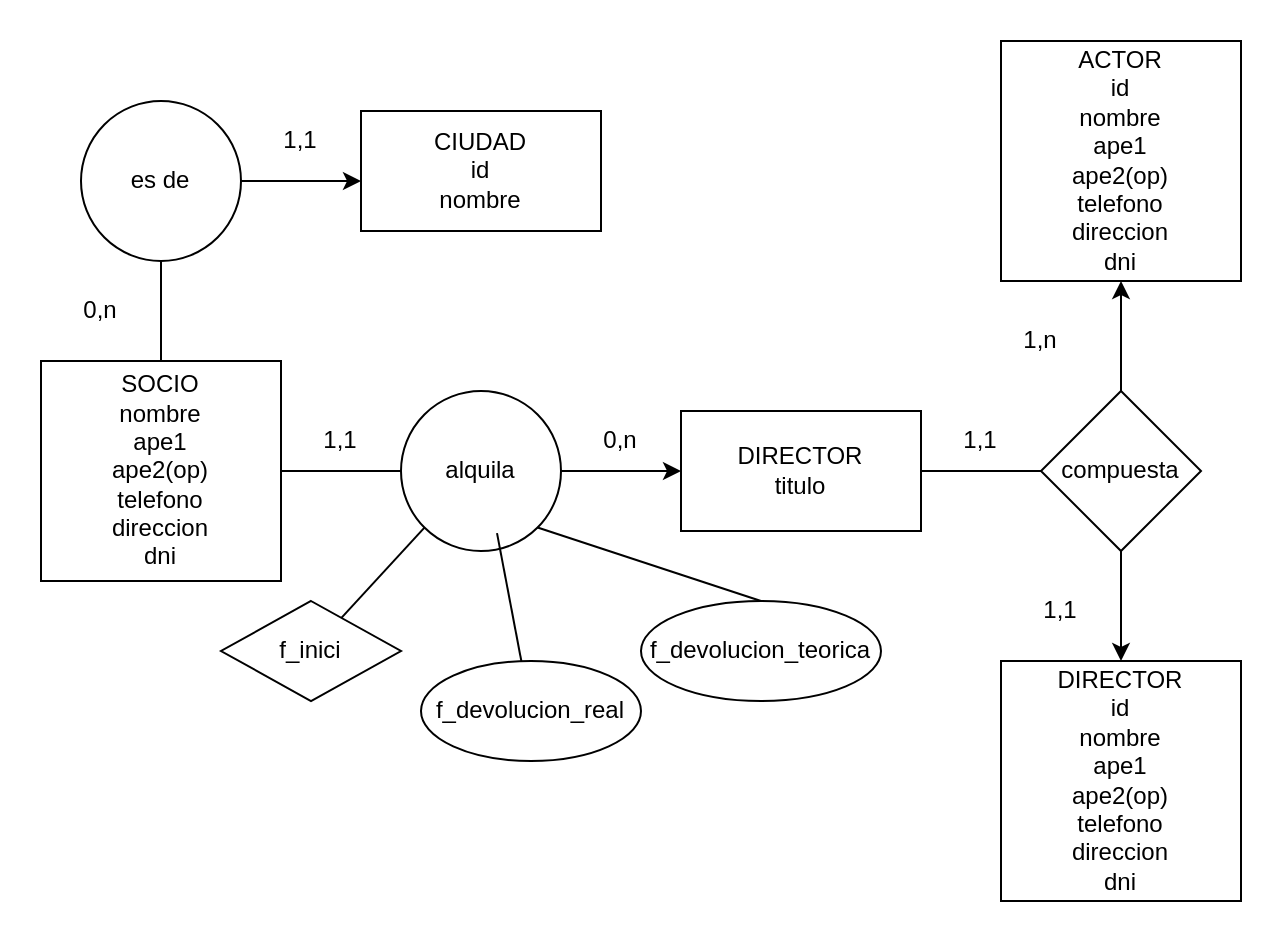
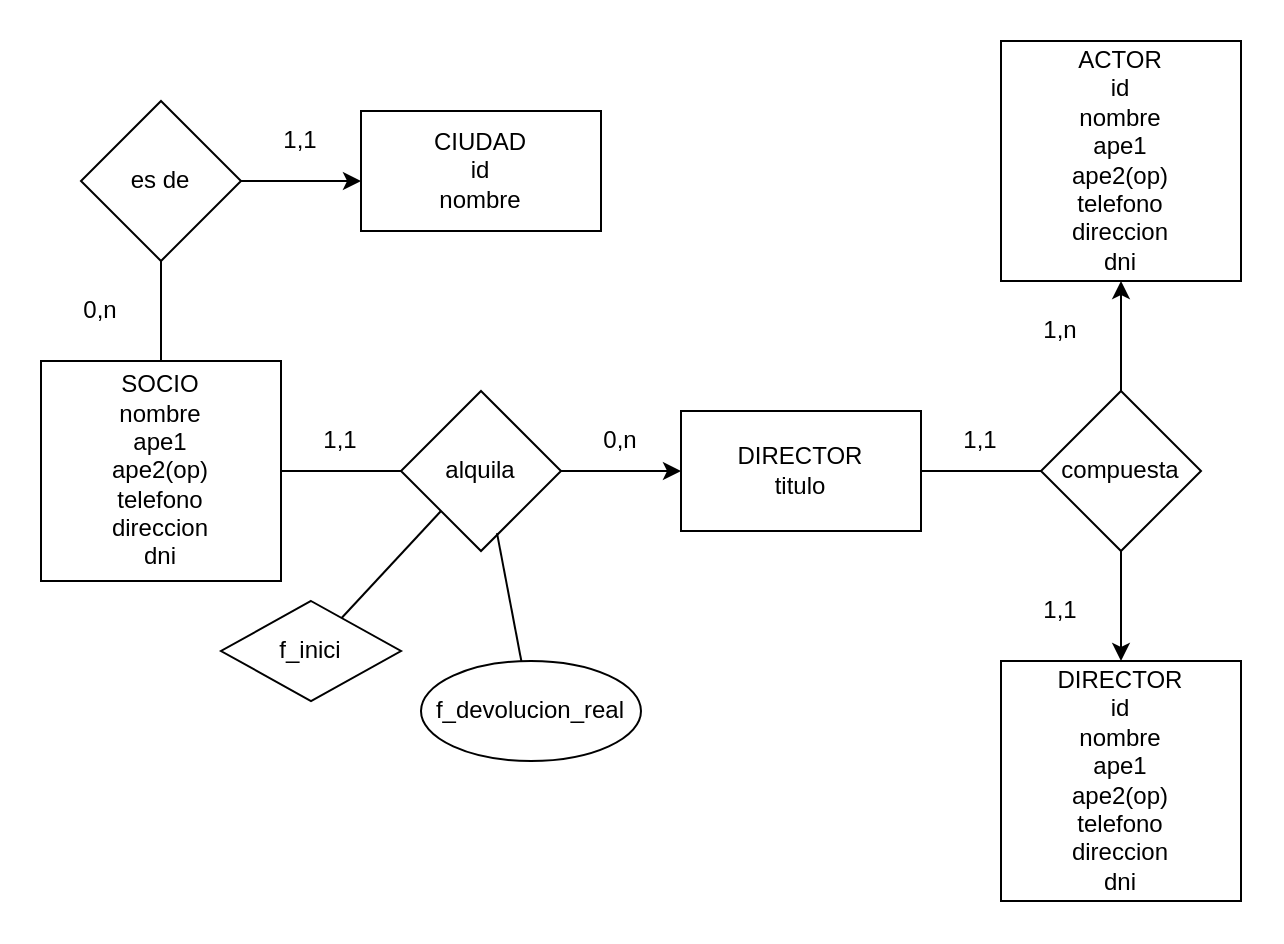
node "es de": shape ellipse -> diamond
node "1,n": moved (1041, 341) -> (1061, 331)
node "alquila": shape ellipse -> diamond
edge "alquila" -- "f_devolucion_teorica": removed
node "f_devolucion_teorica": removed
